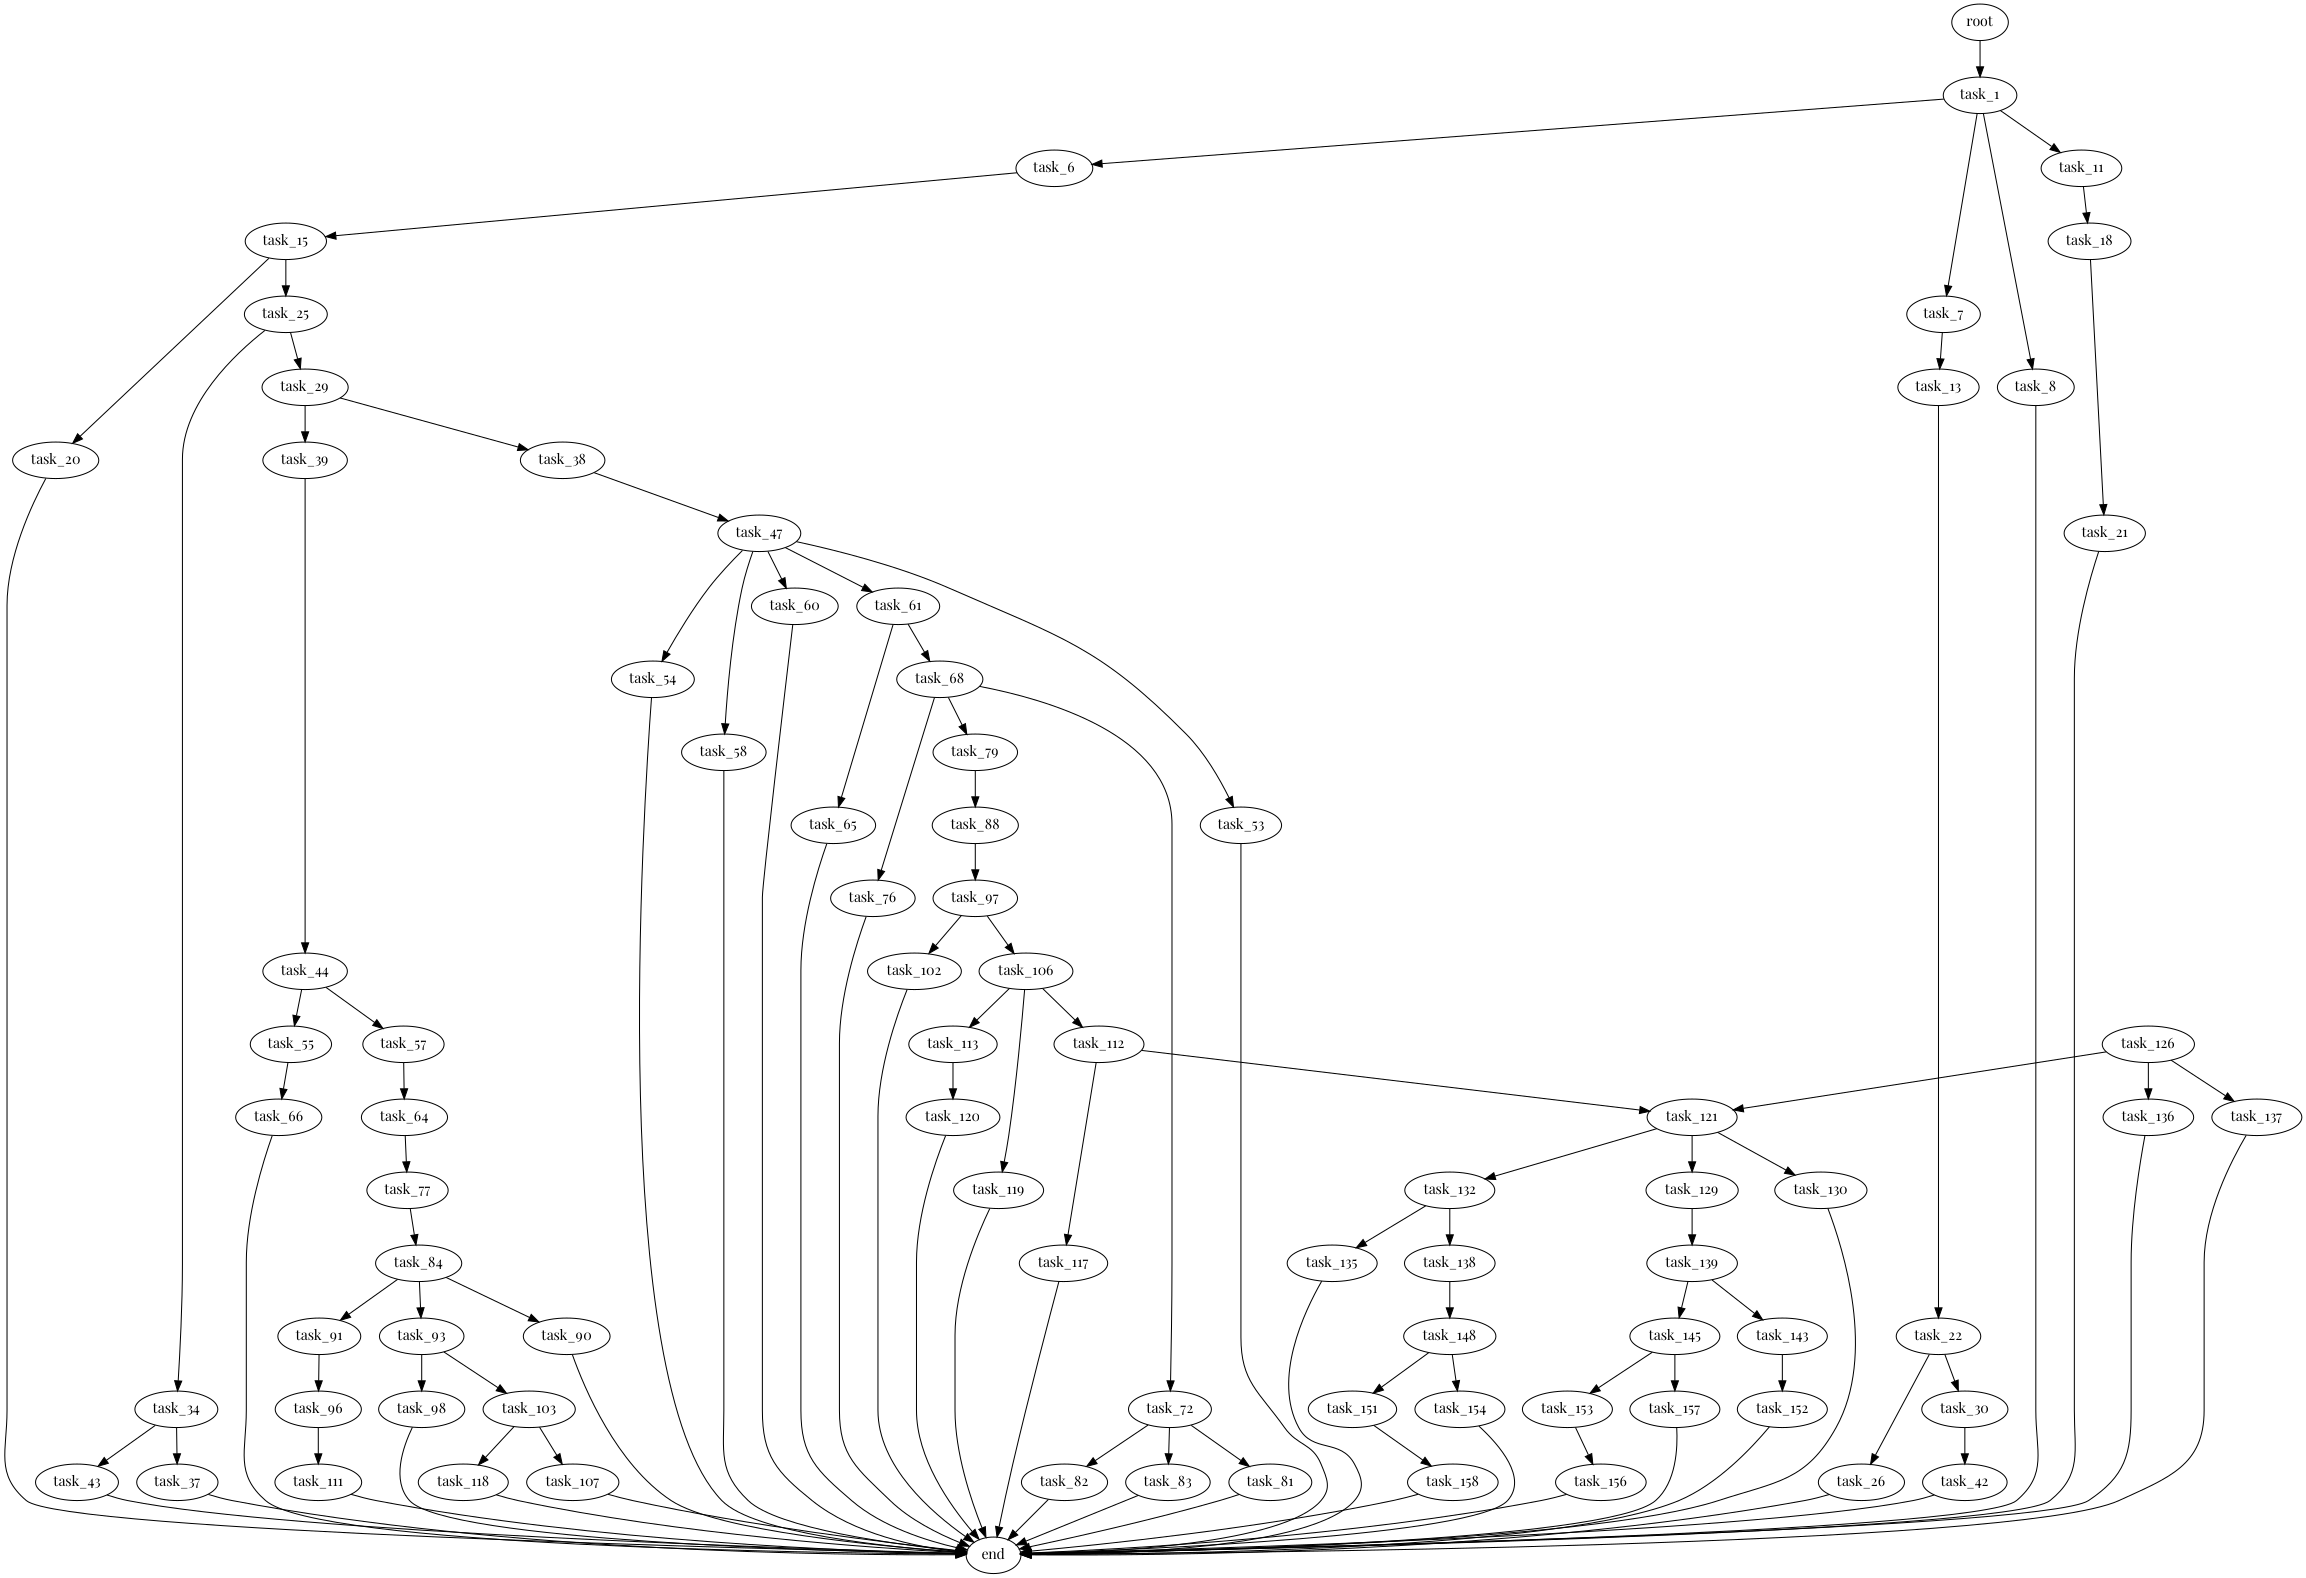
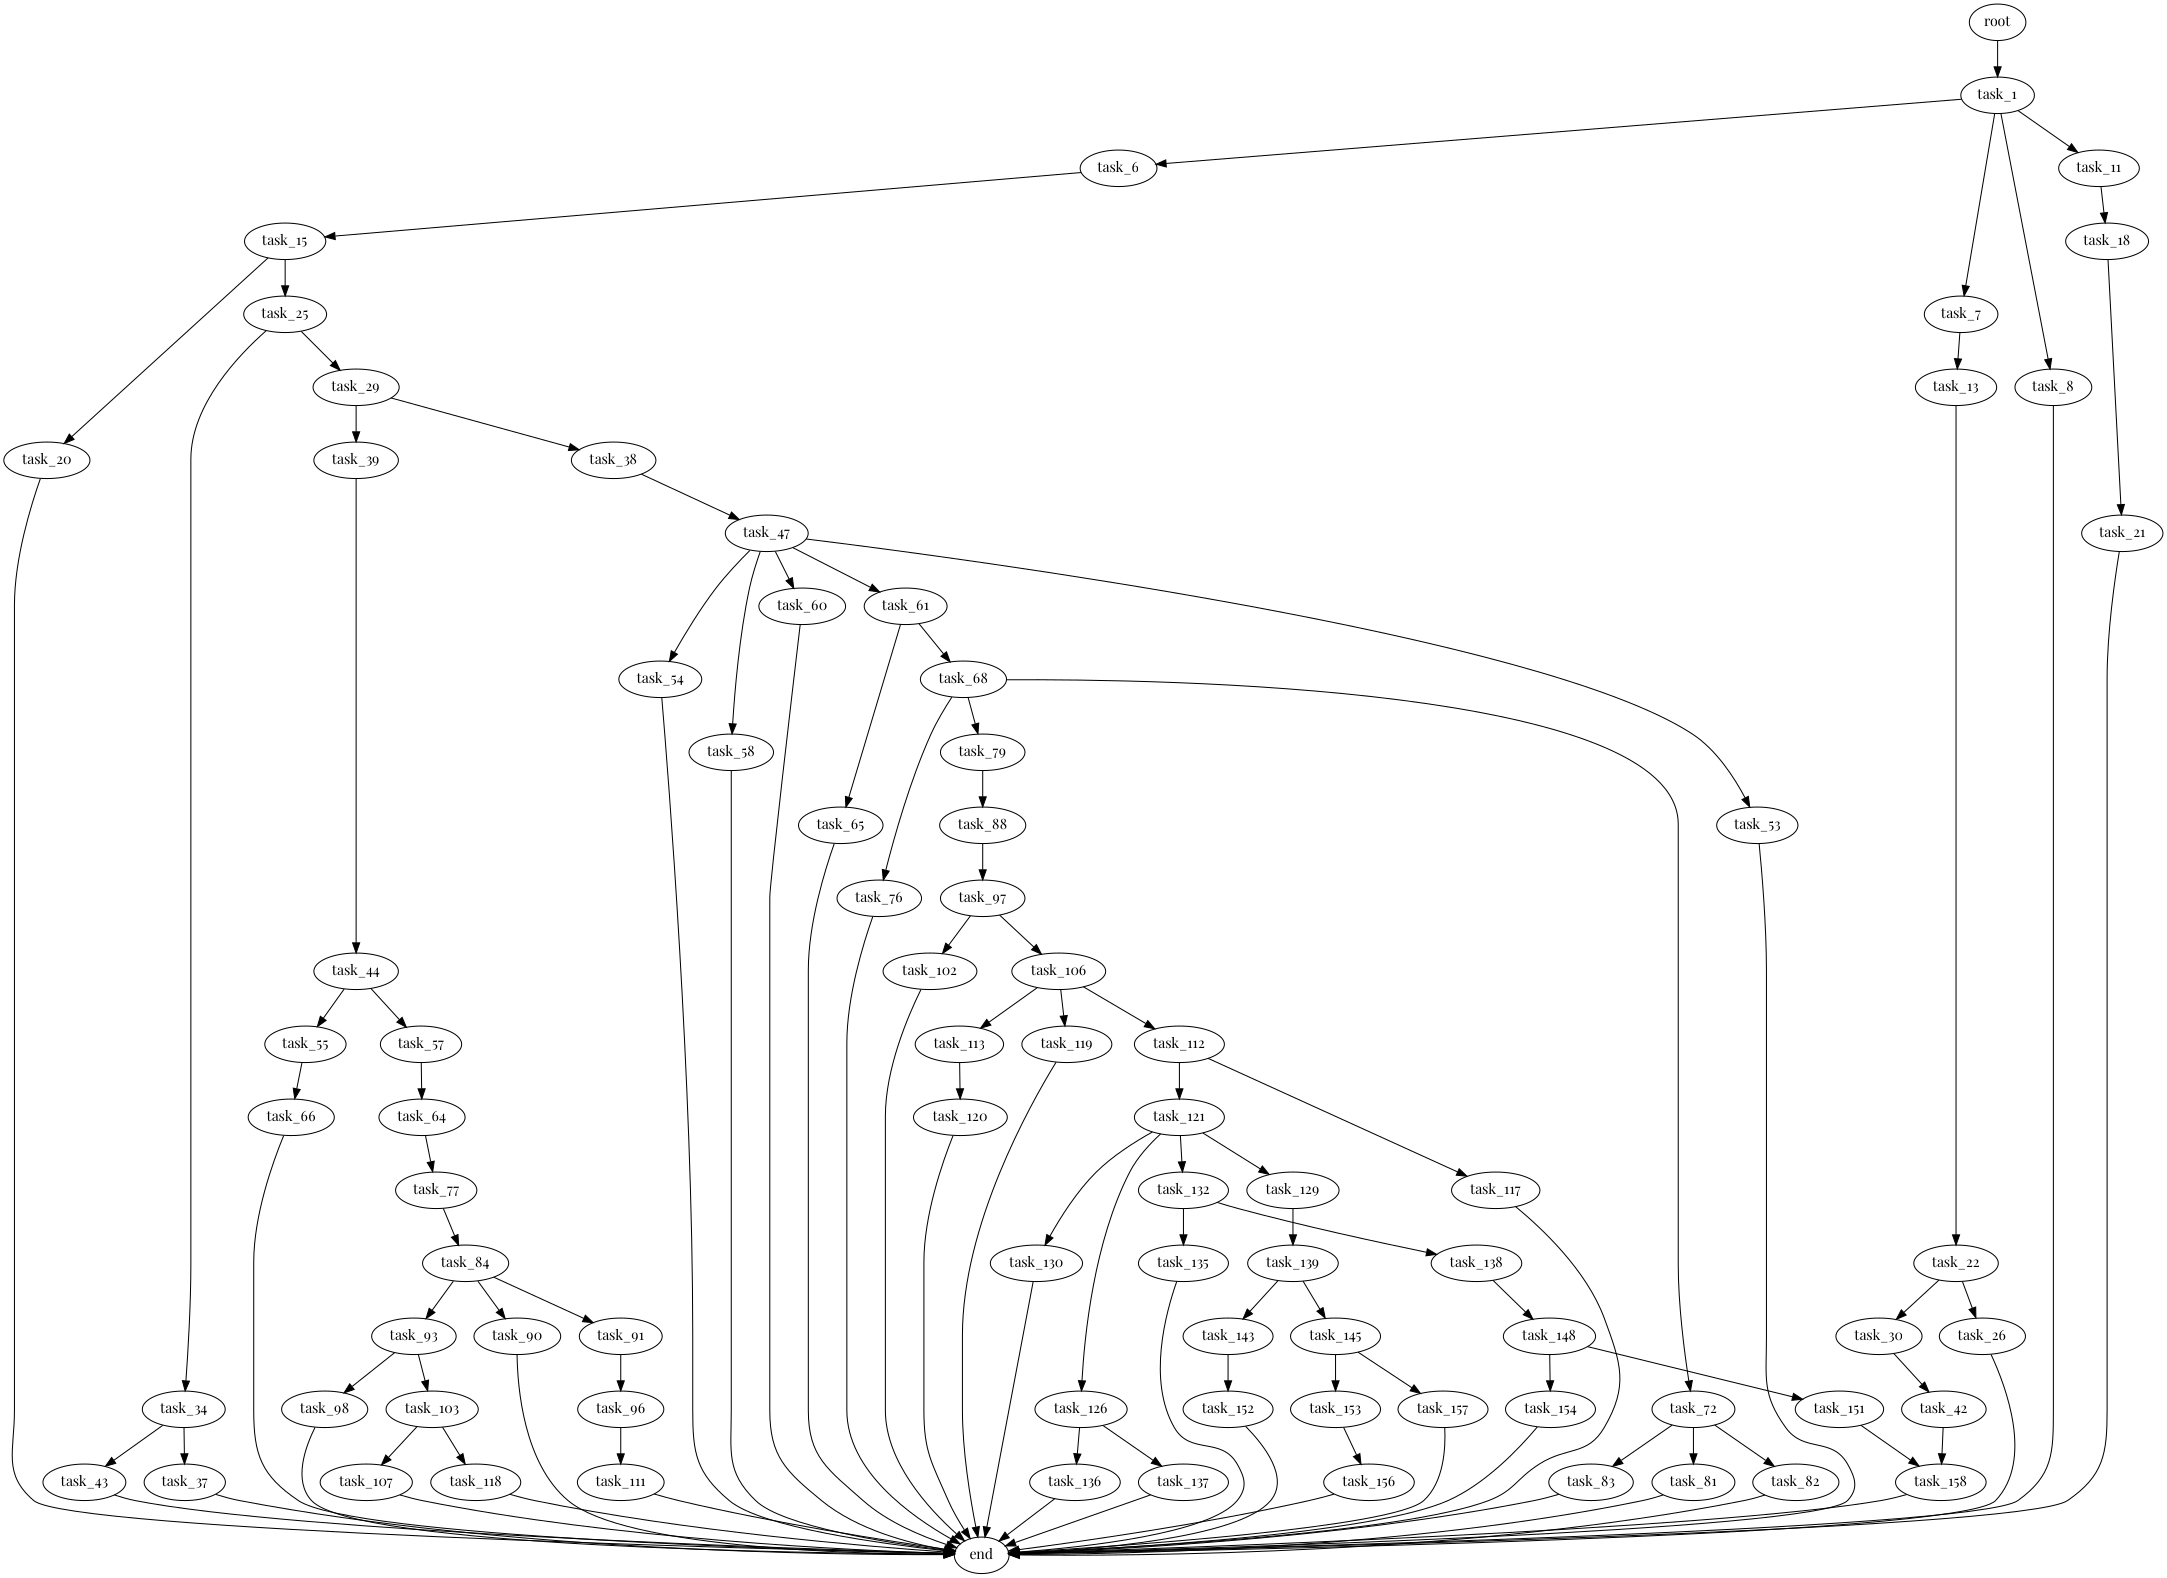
edge "task_126" -> "task_121": reversed
edge "task_42" -> "end": now "task_42" -> "task_158"
